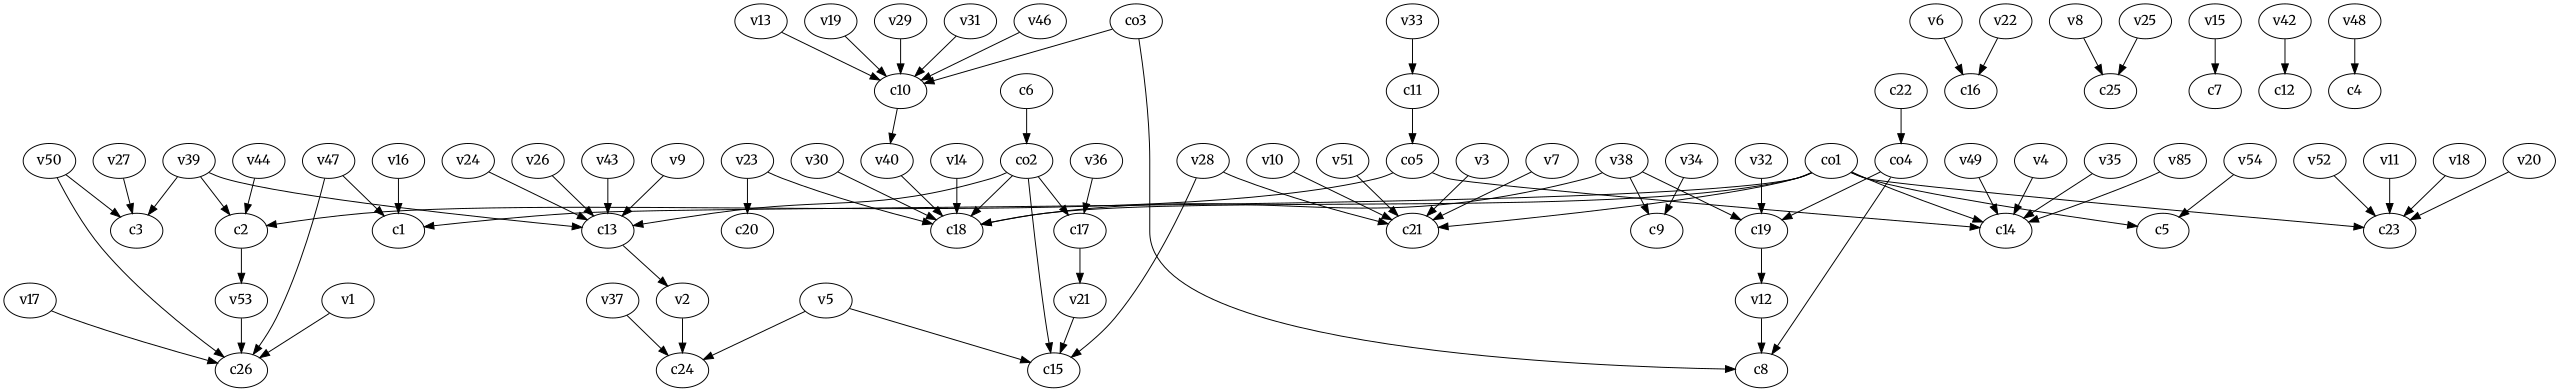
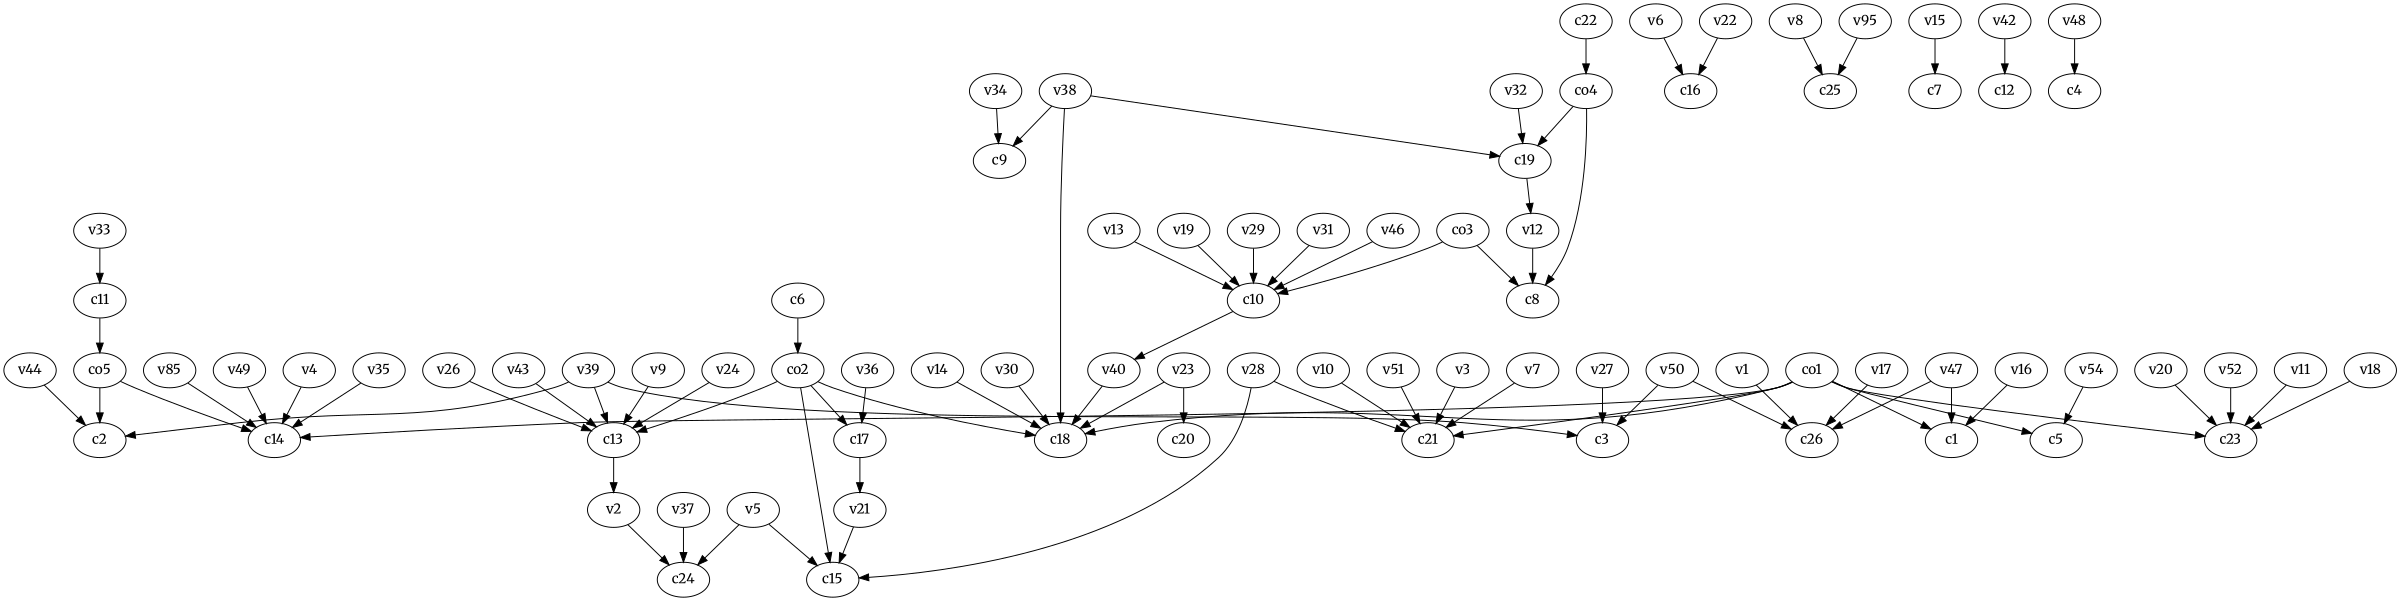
node "v25": label "v25" -> "v95"
node "v53": removed
